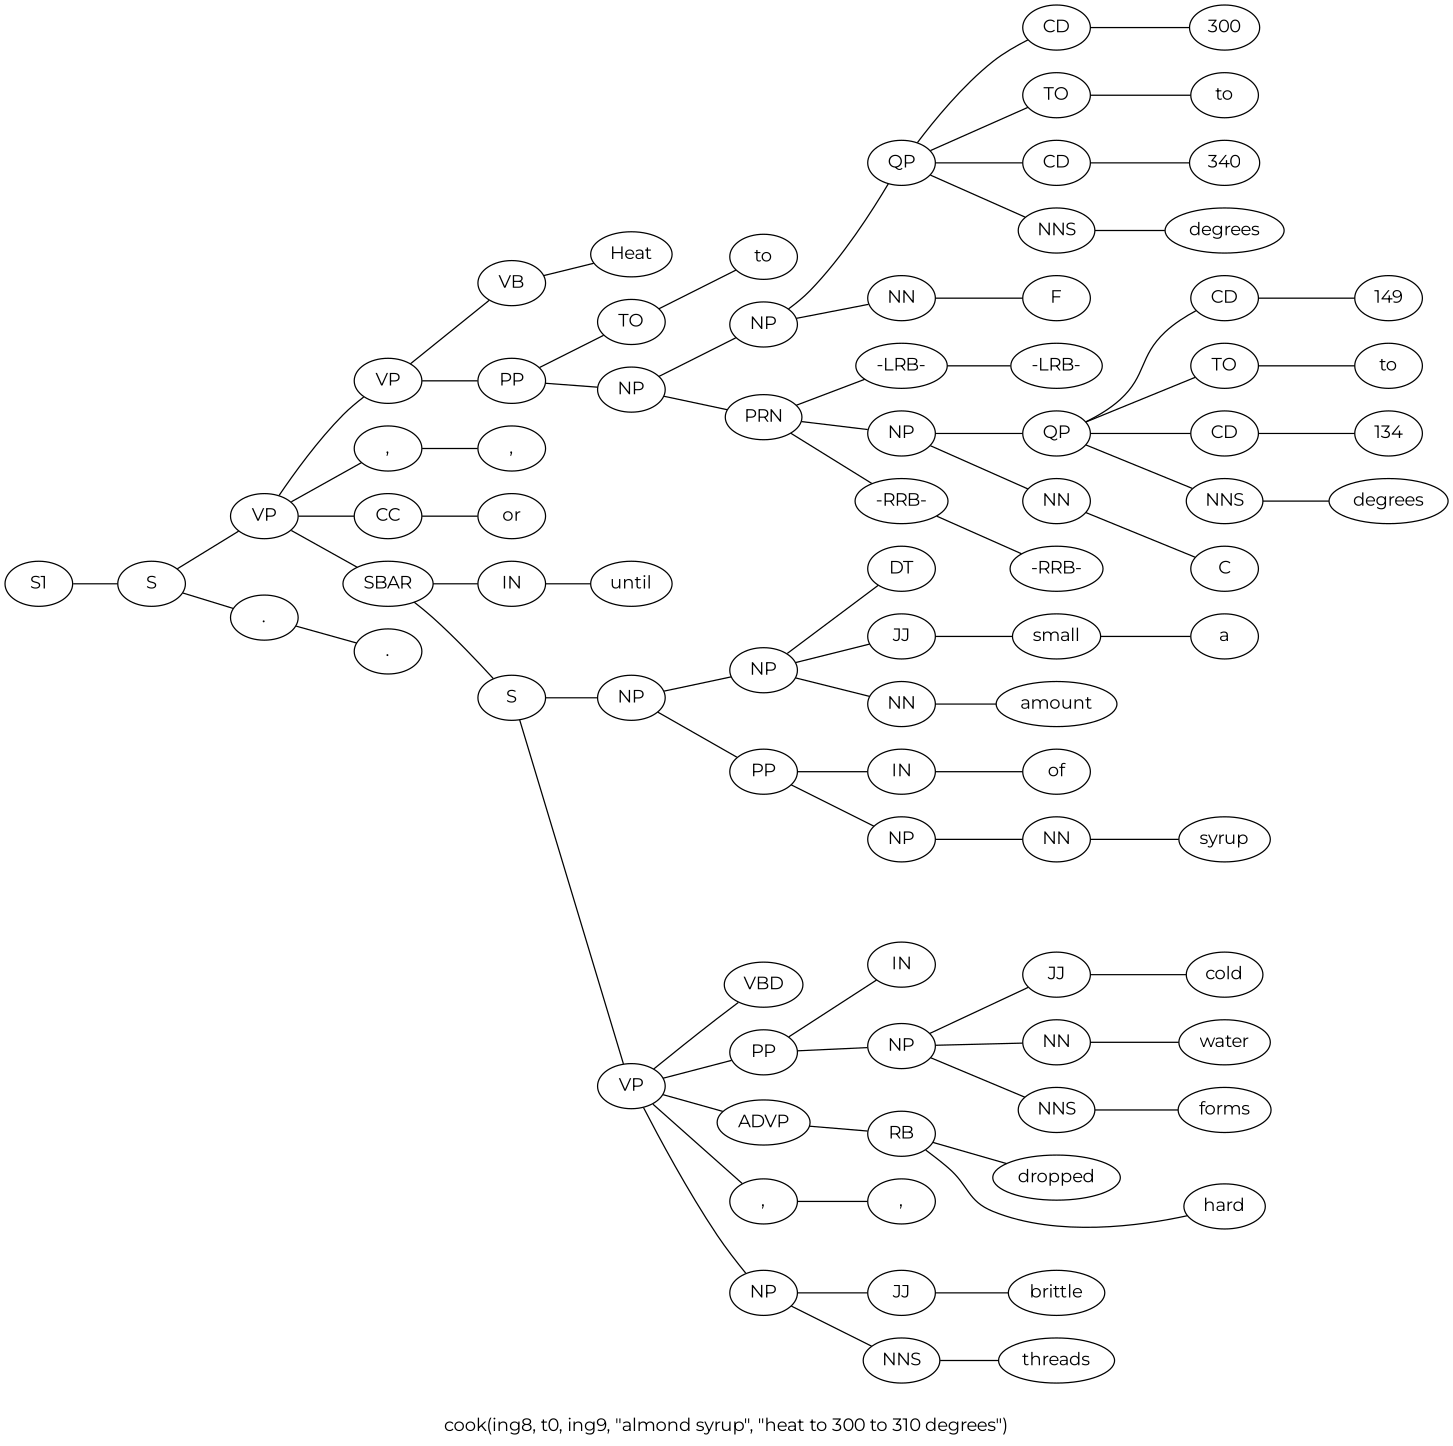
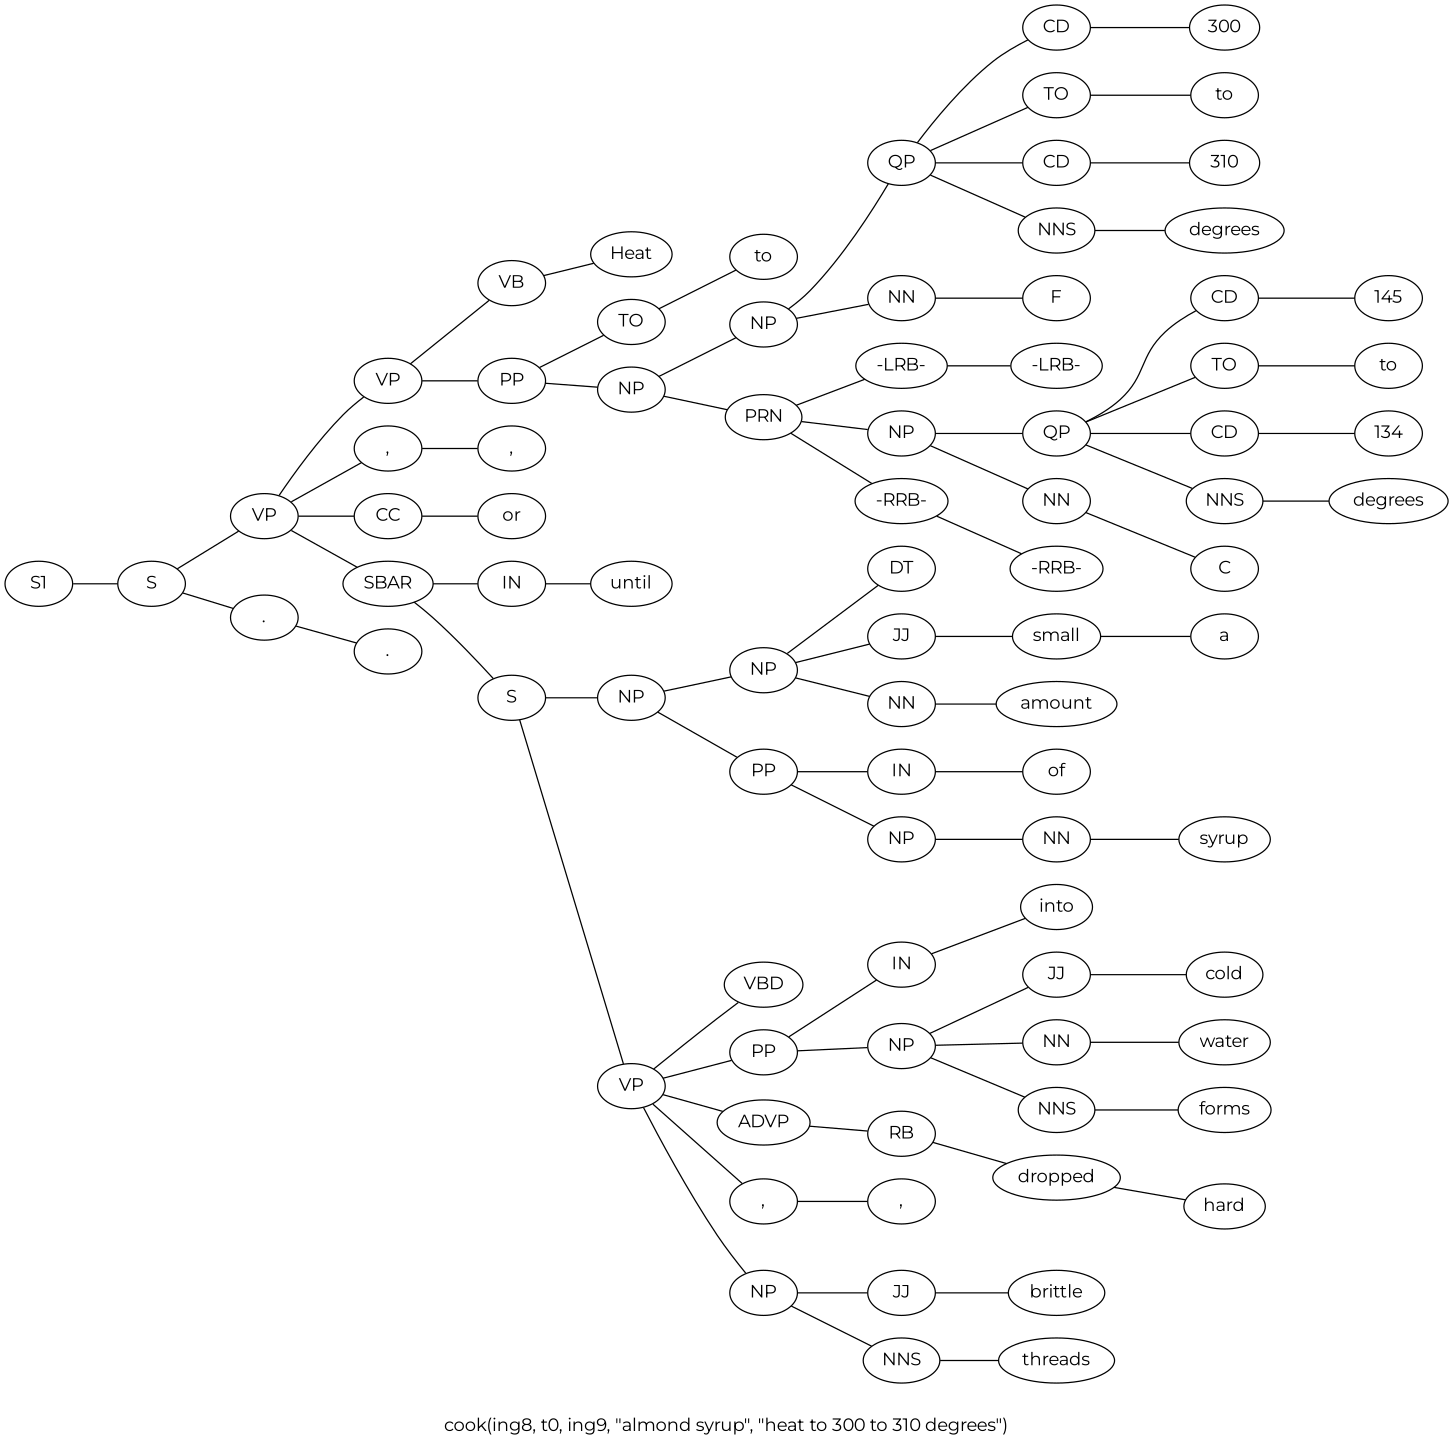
node "340": label "340" -> "310"
node "149": label "149" -> "145"
node "into": added
edge "RB" -- "hard": now "dropped" -- "hard"
